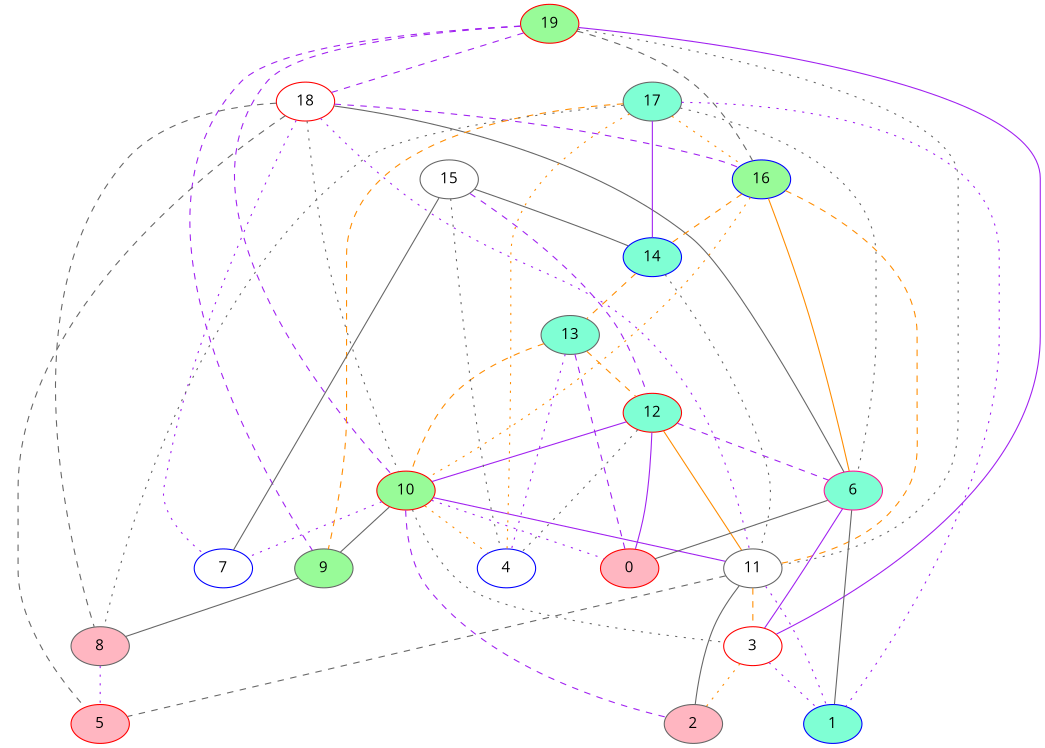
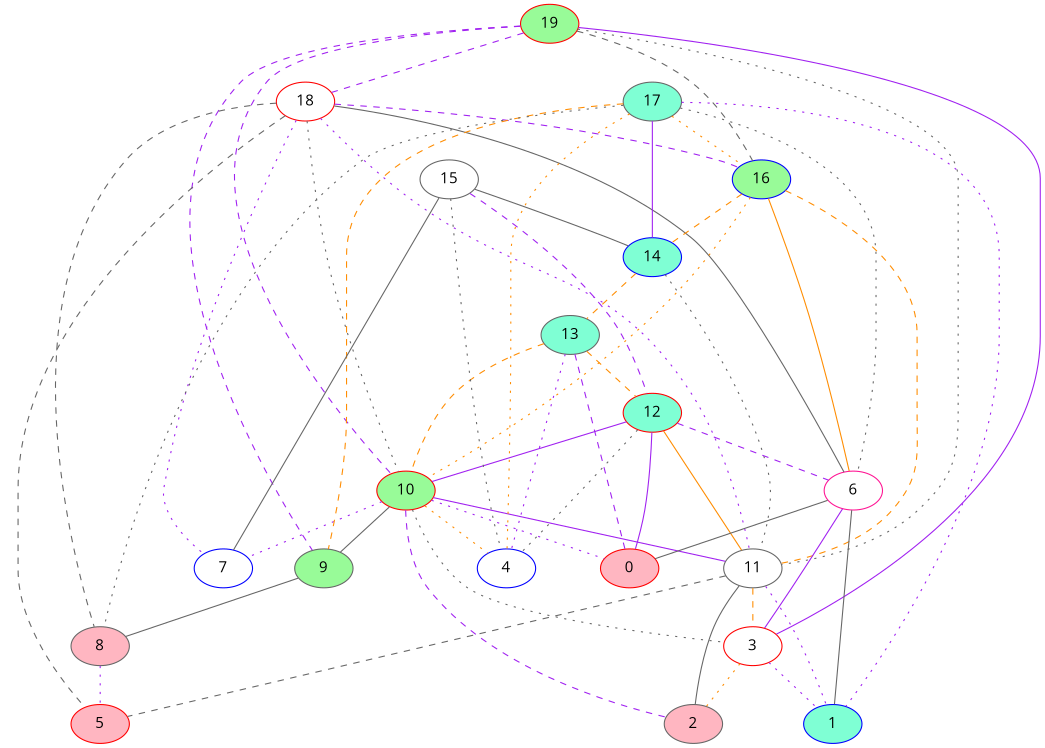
node "6": fillcolor aquamarine -> white
